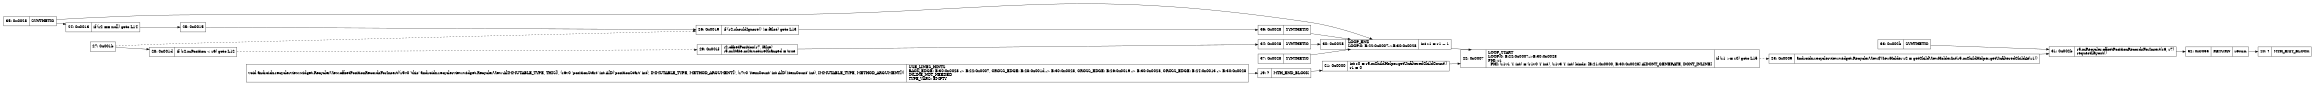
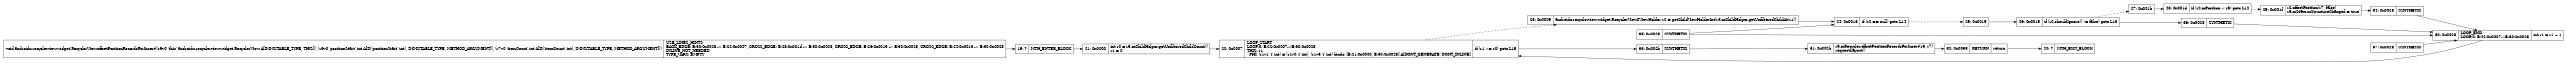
edge "24: 0x0013" -> "25: 0x0015": style solid -> dashed
edge "27: 0x001b" -> "26: 0x0019": reversed
edge "22: 0x0007" -> "33: 0x002b": added
edge "23: 0x0009" -> "31: 0x002b": now "23: 0x0009" -> "24: 0x0013"
node "22: 0x0007": text "PHI: r1" -> "THIS: r1"
node "19: ?": text "MTH_END_BLOCK" -> "MTH_ENTER_BLOCK"
